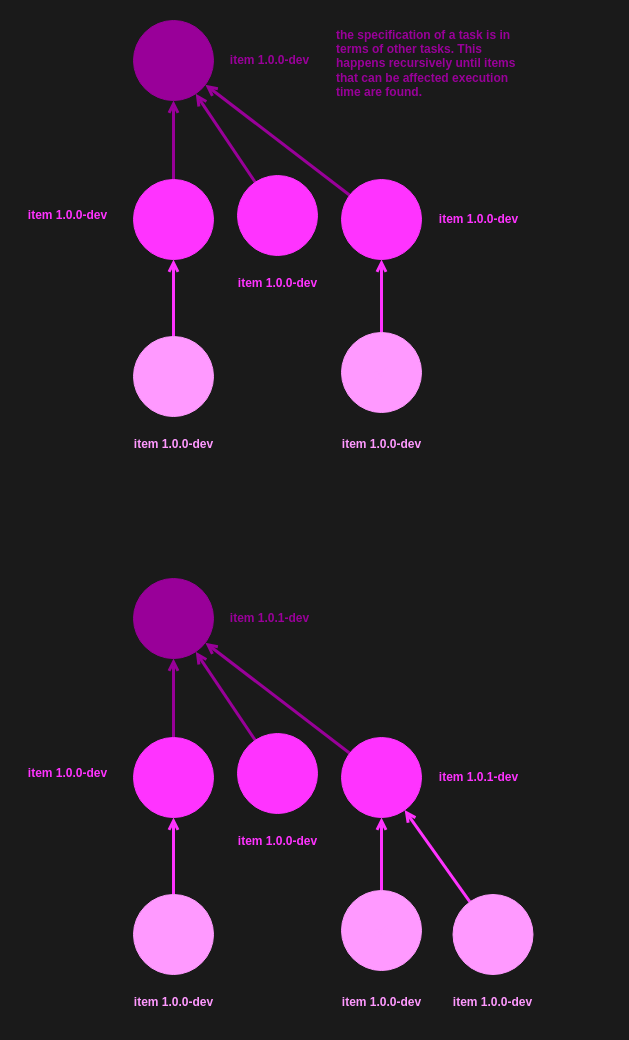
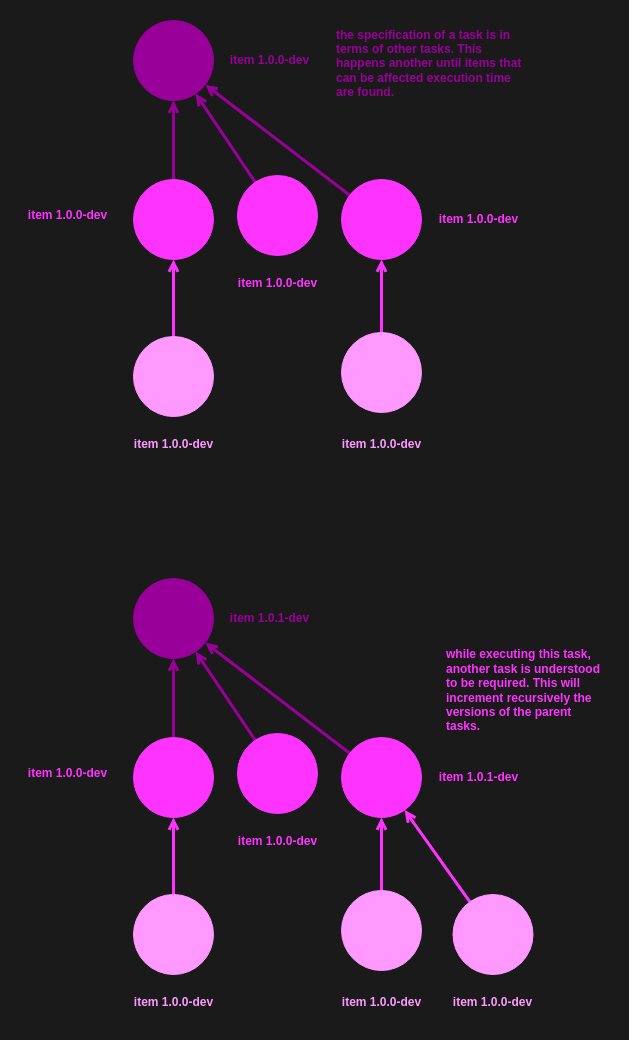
node "the specification of a task is in terms of other tasks. This happens recursively until items that can be affected execution time are found.": label "the specification of a task is in terms of other tasks. This happens recursively until items that can be affected execution time are found." -> "the specification of a task is in terms of other tasks. This happens another until items that can be affected execution time are found."
node "while executing this task, another task is understood to be required. This will increment recursively the versions of the parent tasks.": added
